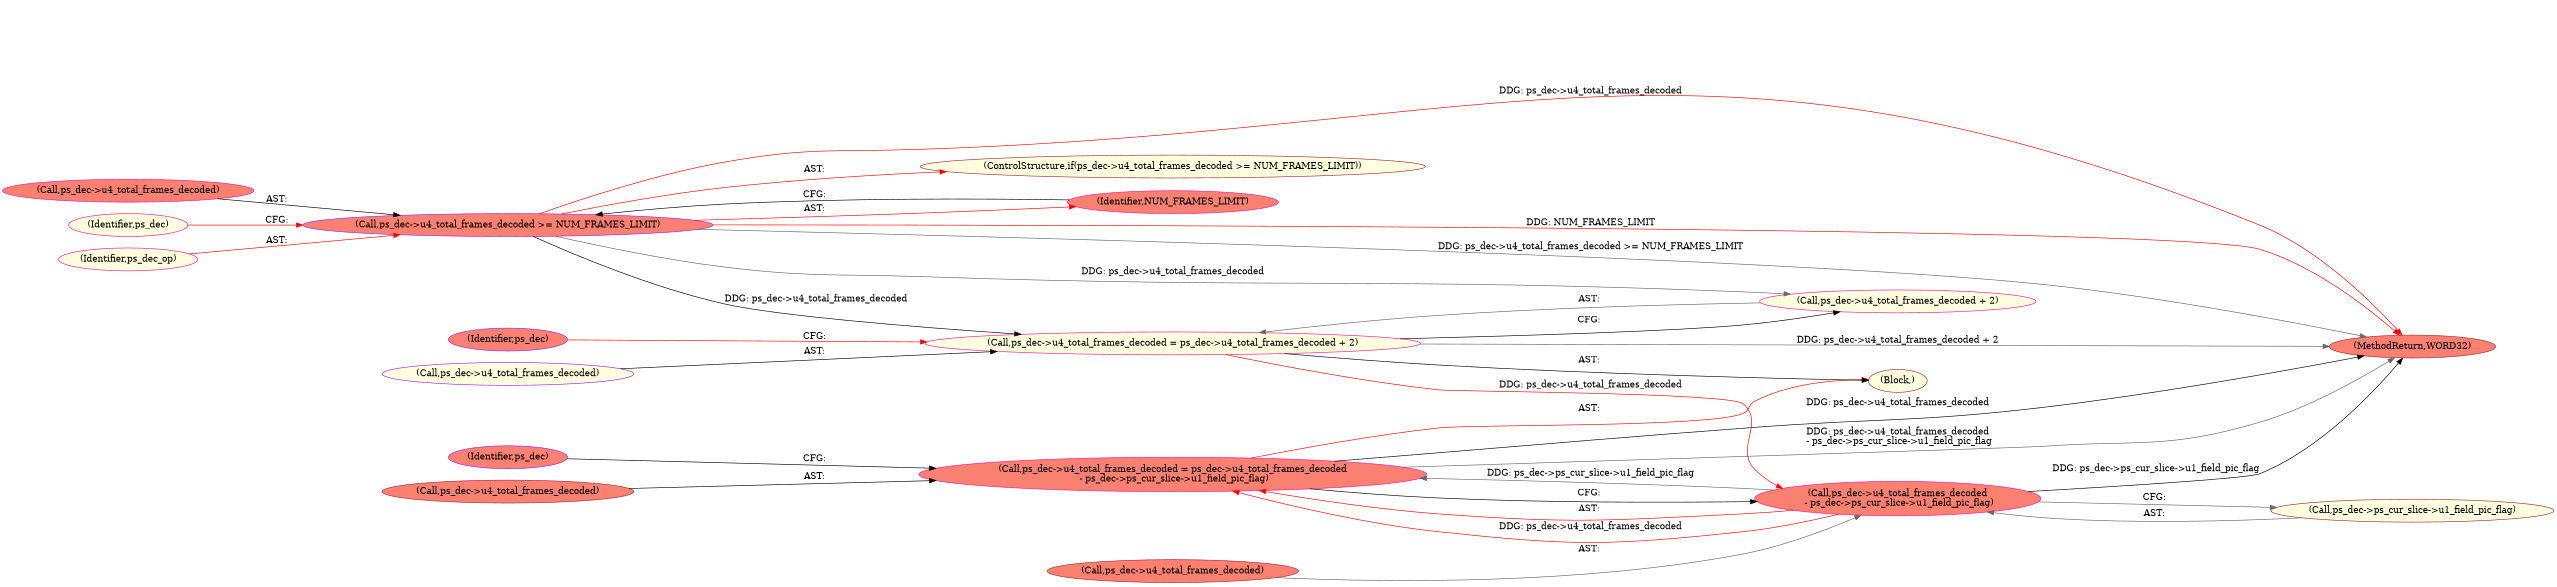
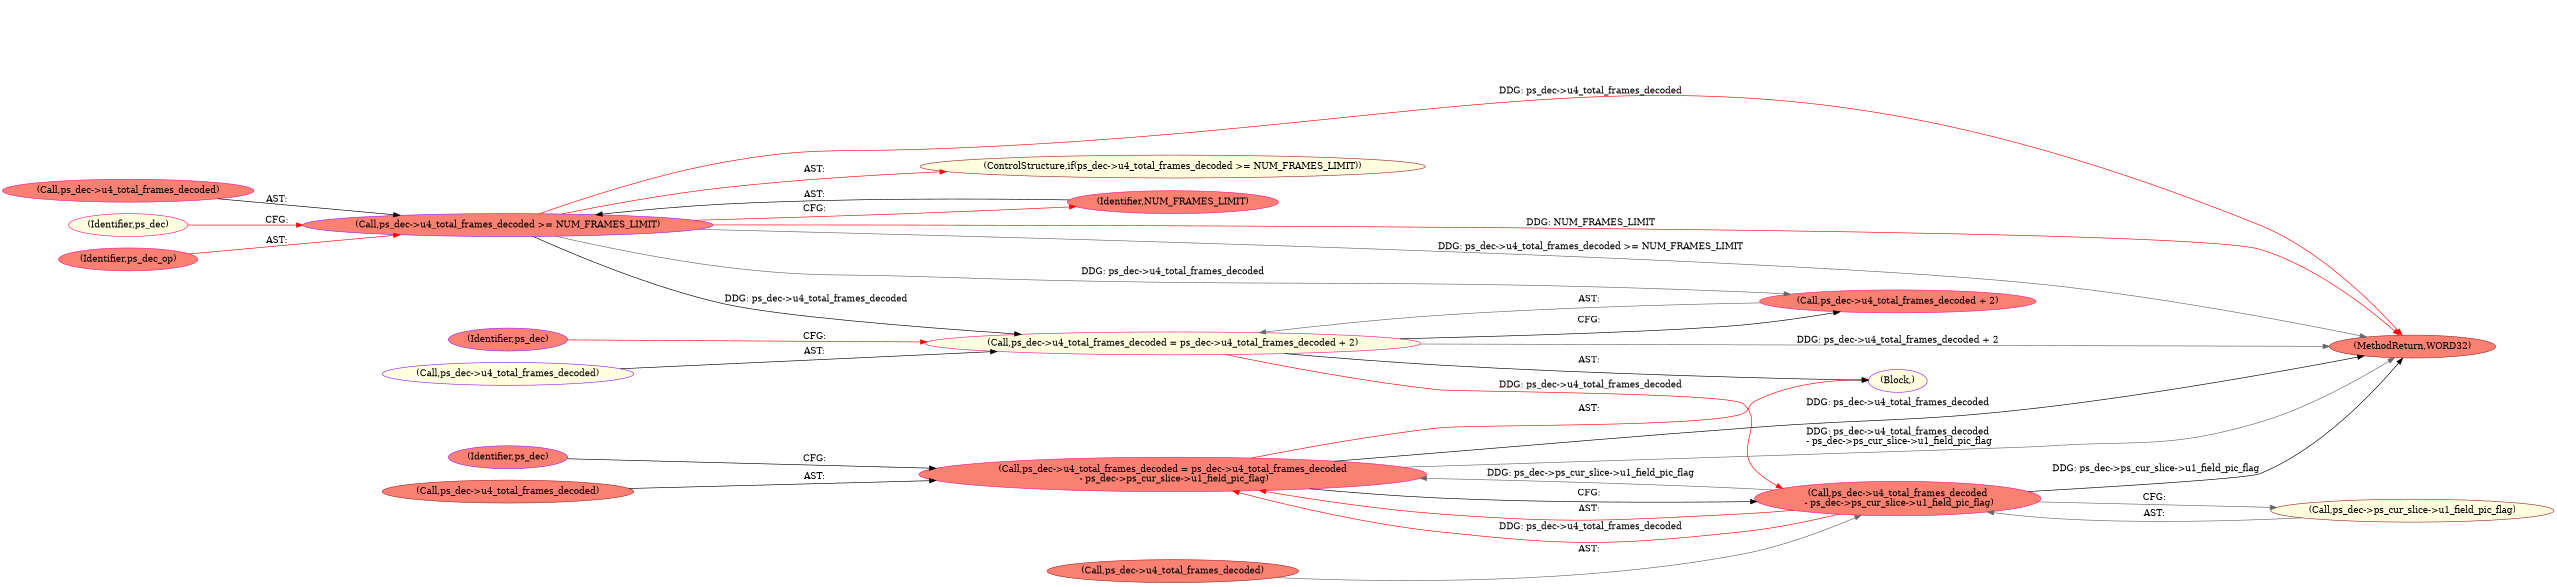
edge "(Identifier,NUM_FRAMES_LIMIT)" -> "(Call,ps_dec->u4_total_frames_decoded >= NUM_FRAMES_LIMIT)": label "CFG: " -> "AST: "
edge "(Call,ps_dec->u4_total_frames_decoded >= NUM_FRAMES_LIMIT)" -> "(Identifier,NUM_FRAMES_LIMIT)": label "AST: " -> "CFG: "
node "(Identifier,ps_dec_op)": fillcolor lightyellow -> salmon
node "(Call,ps_dec->u4_total_frames_decoded + 2)": fillcolor lightyellow -> salmon
node "(Block,)": color brown -> purple
